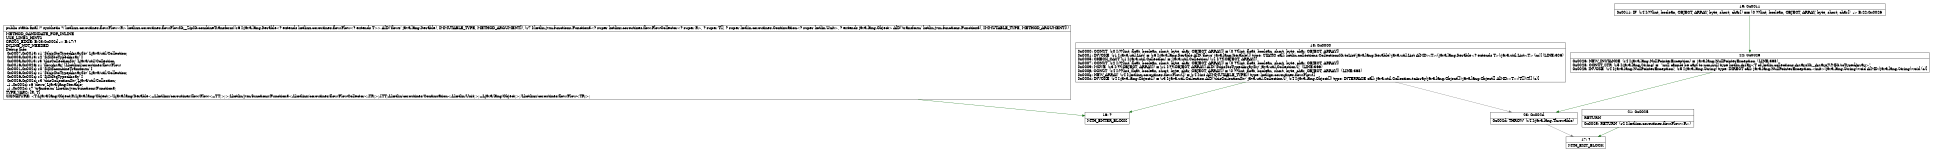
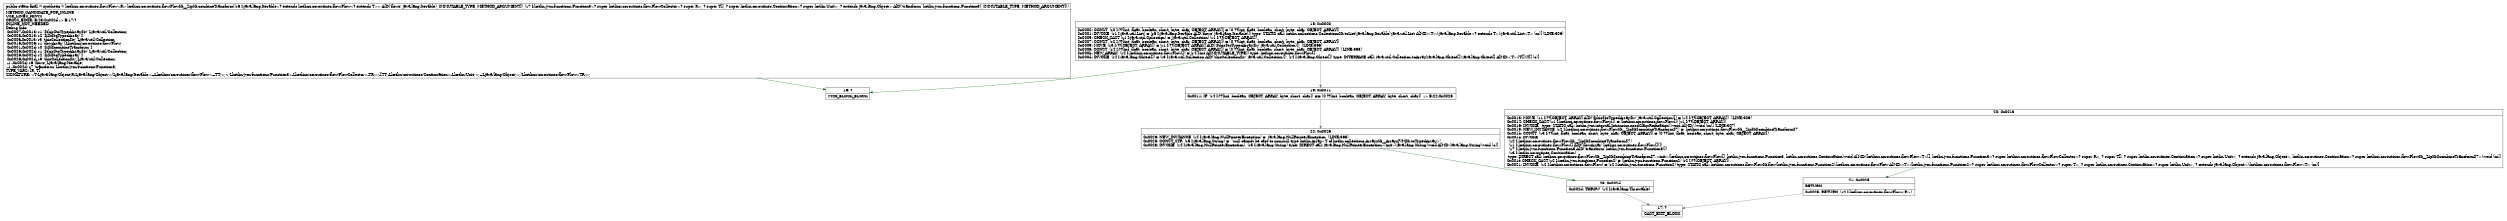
edge "19: 0x0011" -> "22: 0x0026": color darkgreen -> gray40
edge "18: 0x0000" -> "23: 0x002d": now "18: 0x0000" -> "19: 0x0011"
node "16: ?": text "MTH_ENTER_BLOCK" -> "MTH_BLOCK_BLOCK"
edge "21: 0x0025" -> "17: ?": color darkgreen -> gray40
node "20: 0x0013": added
node "17: ?": text "MTH_EXIT_BLOCK" -> "CAST_EXIT_BLOCK"
